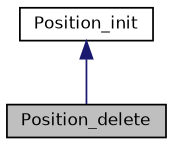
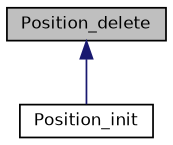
edge "Position_delete" -> "Position_init": reversed
